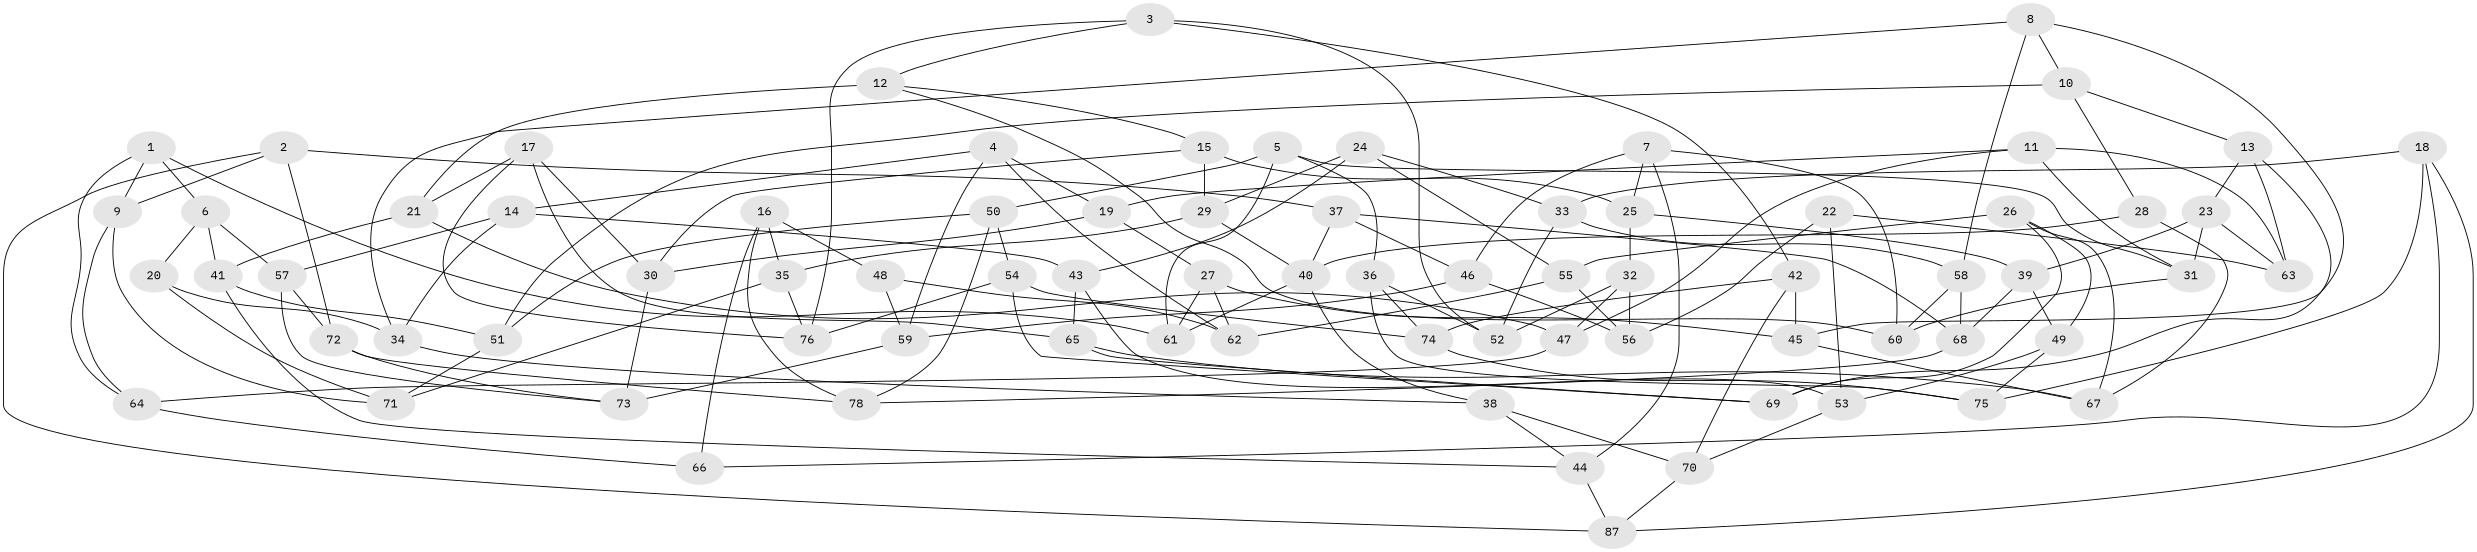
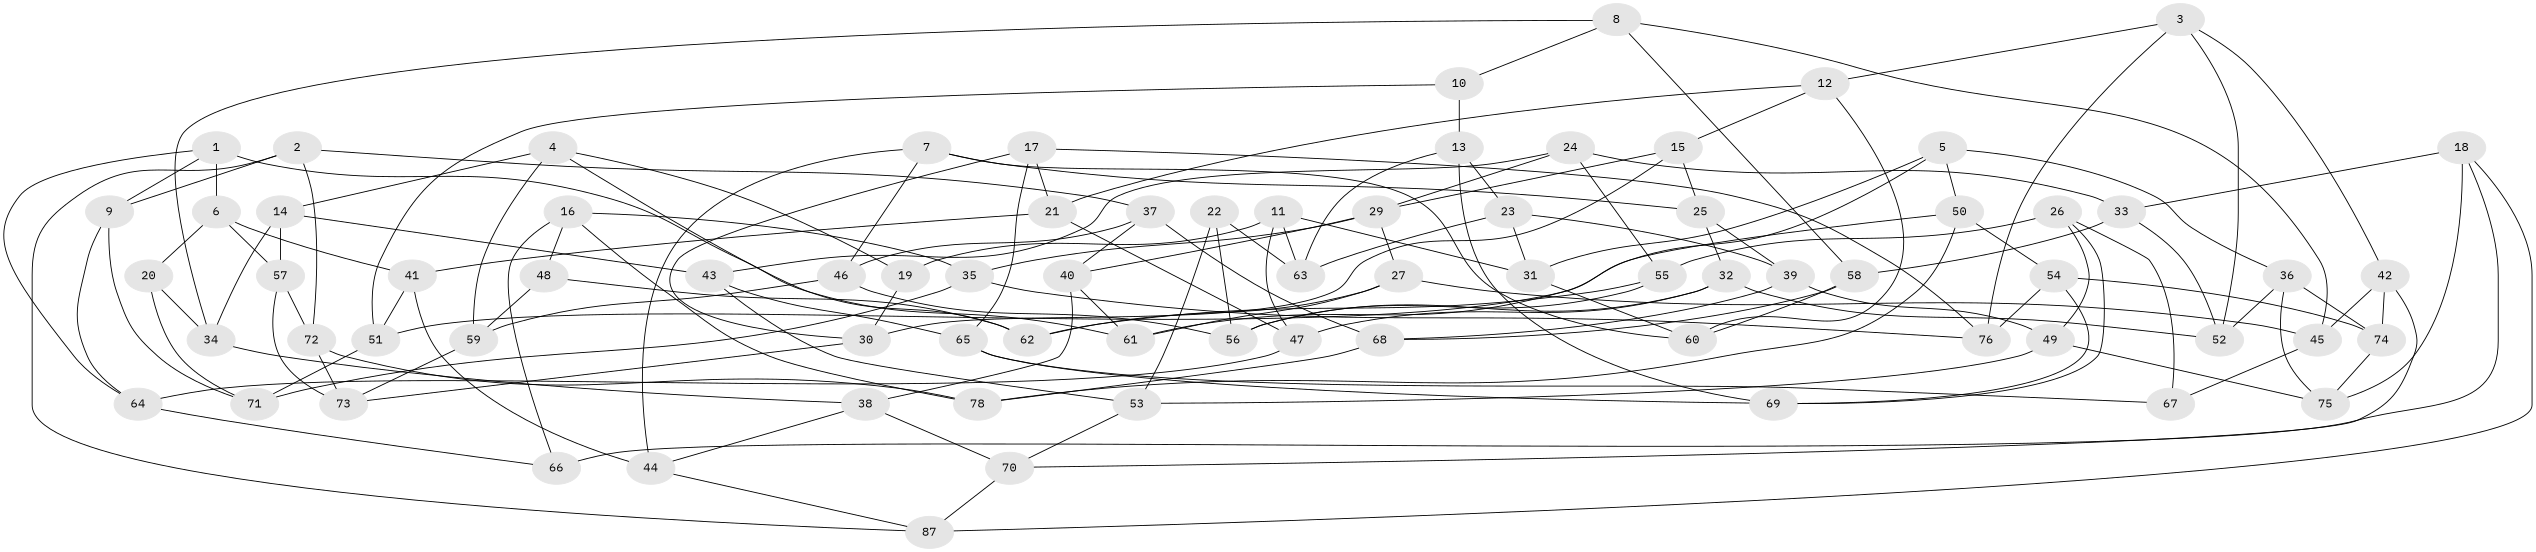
node "28": removed
edge "19" -- "27": now "29" -- "27"
